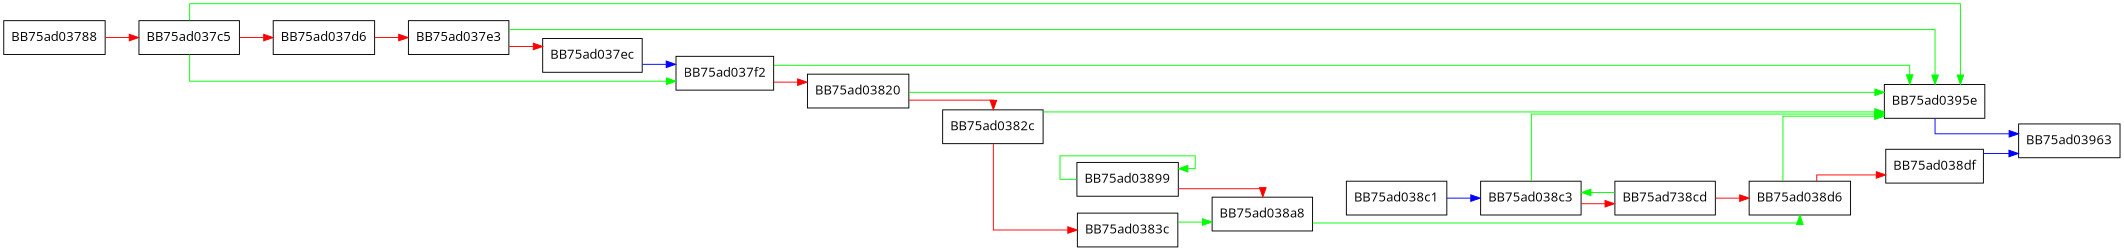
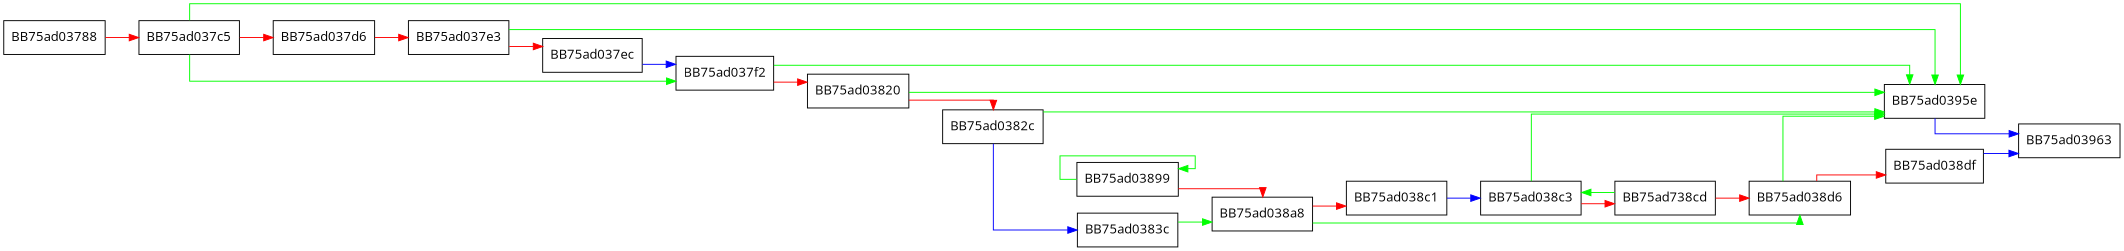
edge "BB75ad038a8" -> "BB75ad038c1": added
edge "BB75ad0382c" -> "BB75ad0383c": color red -> blue
